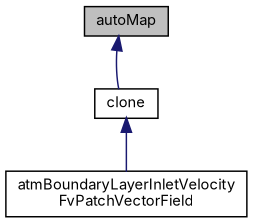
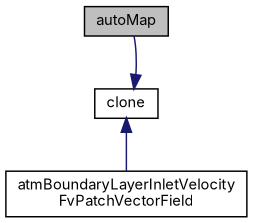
edge "clone" -> "autoMap": reversed
